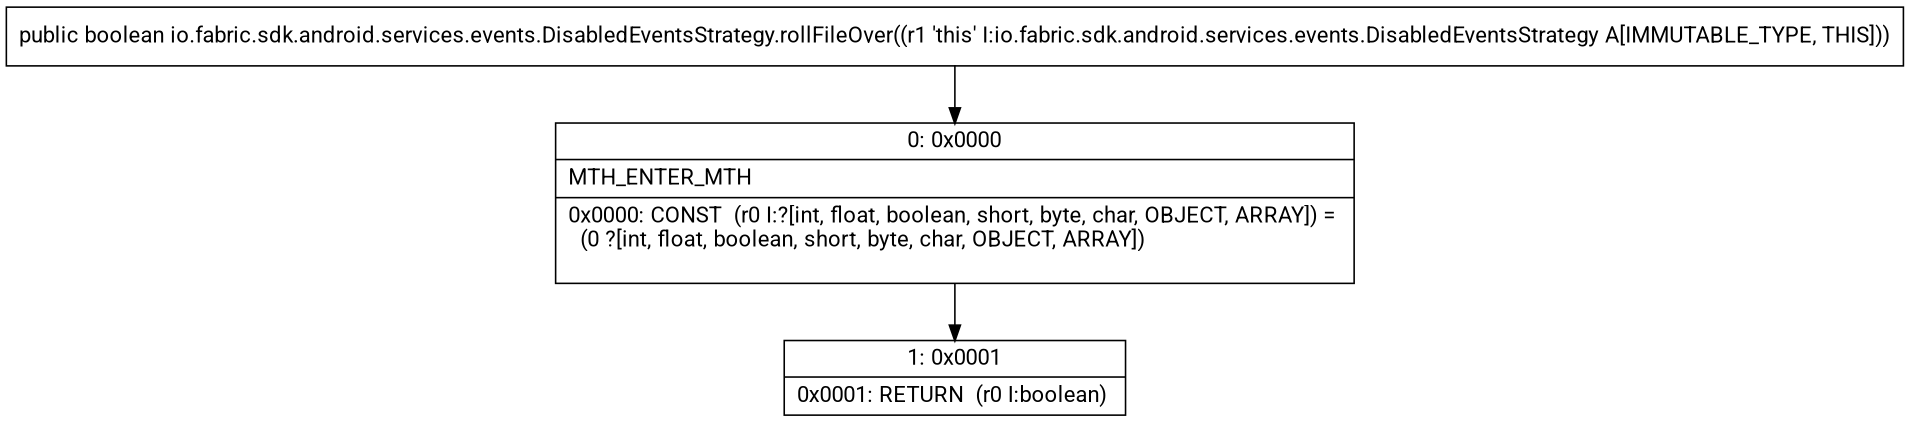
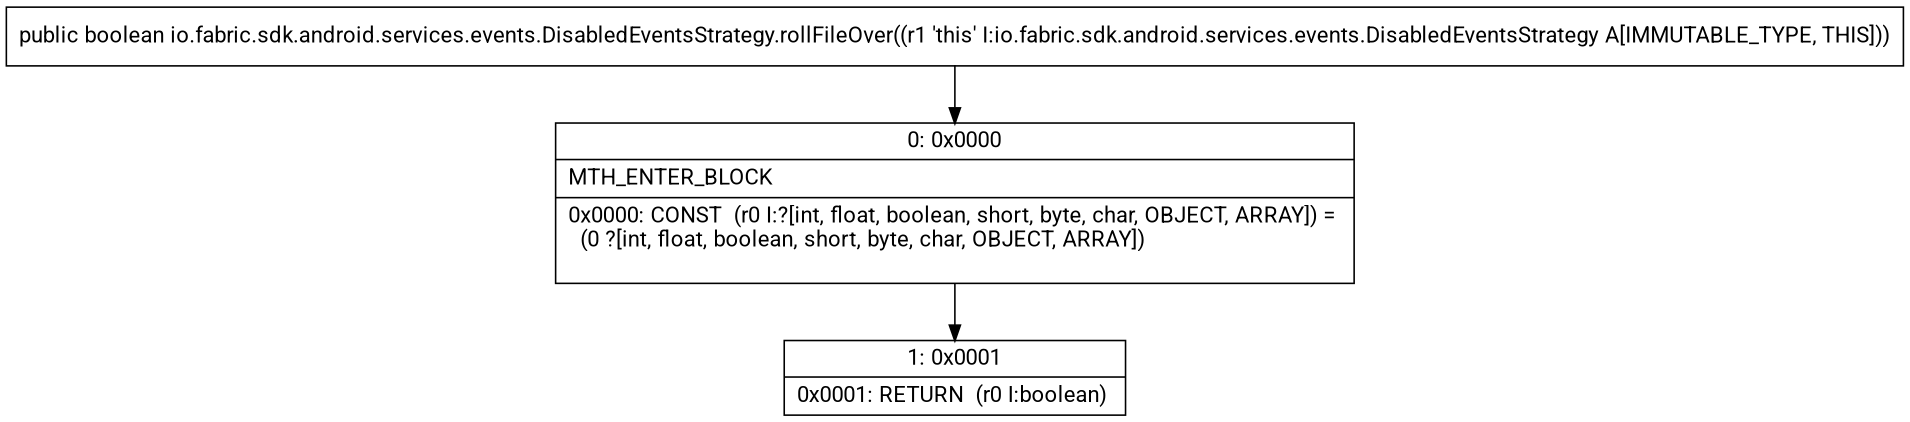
node "0: 0x0000": text "MTH_ENTER_MTH" -> "MTH_ENTER_BLOCK"
